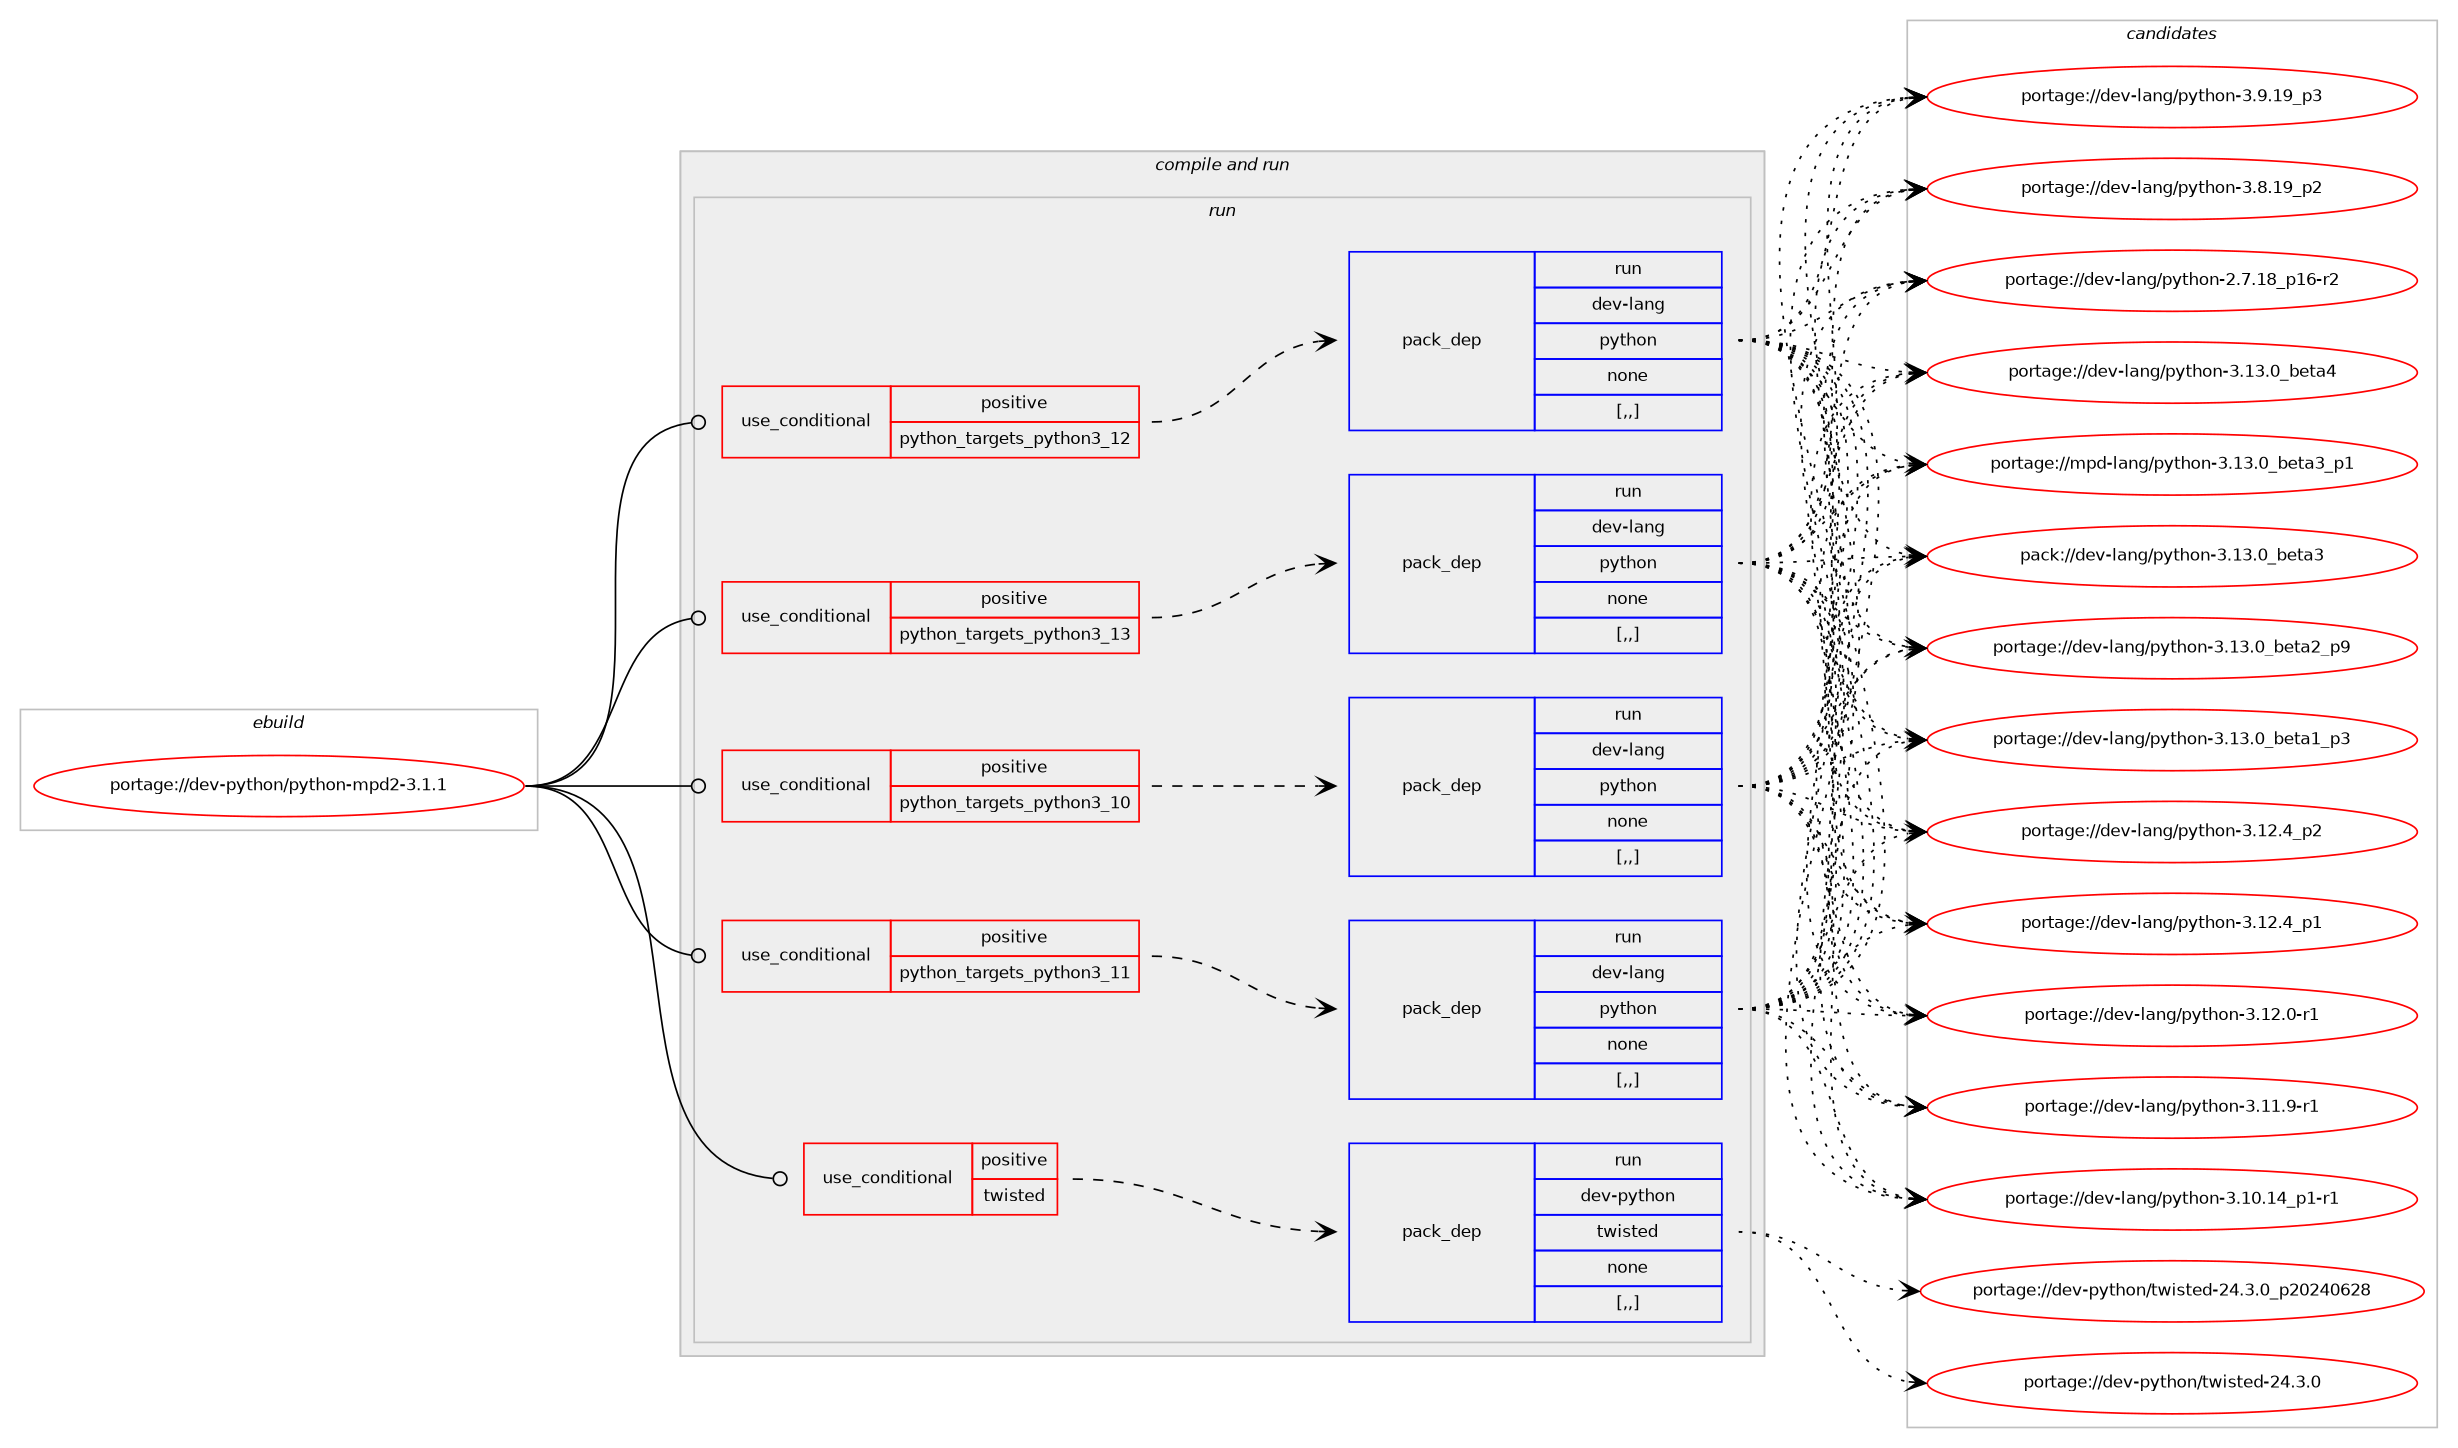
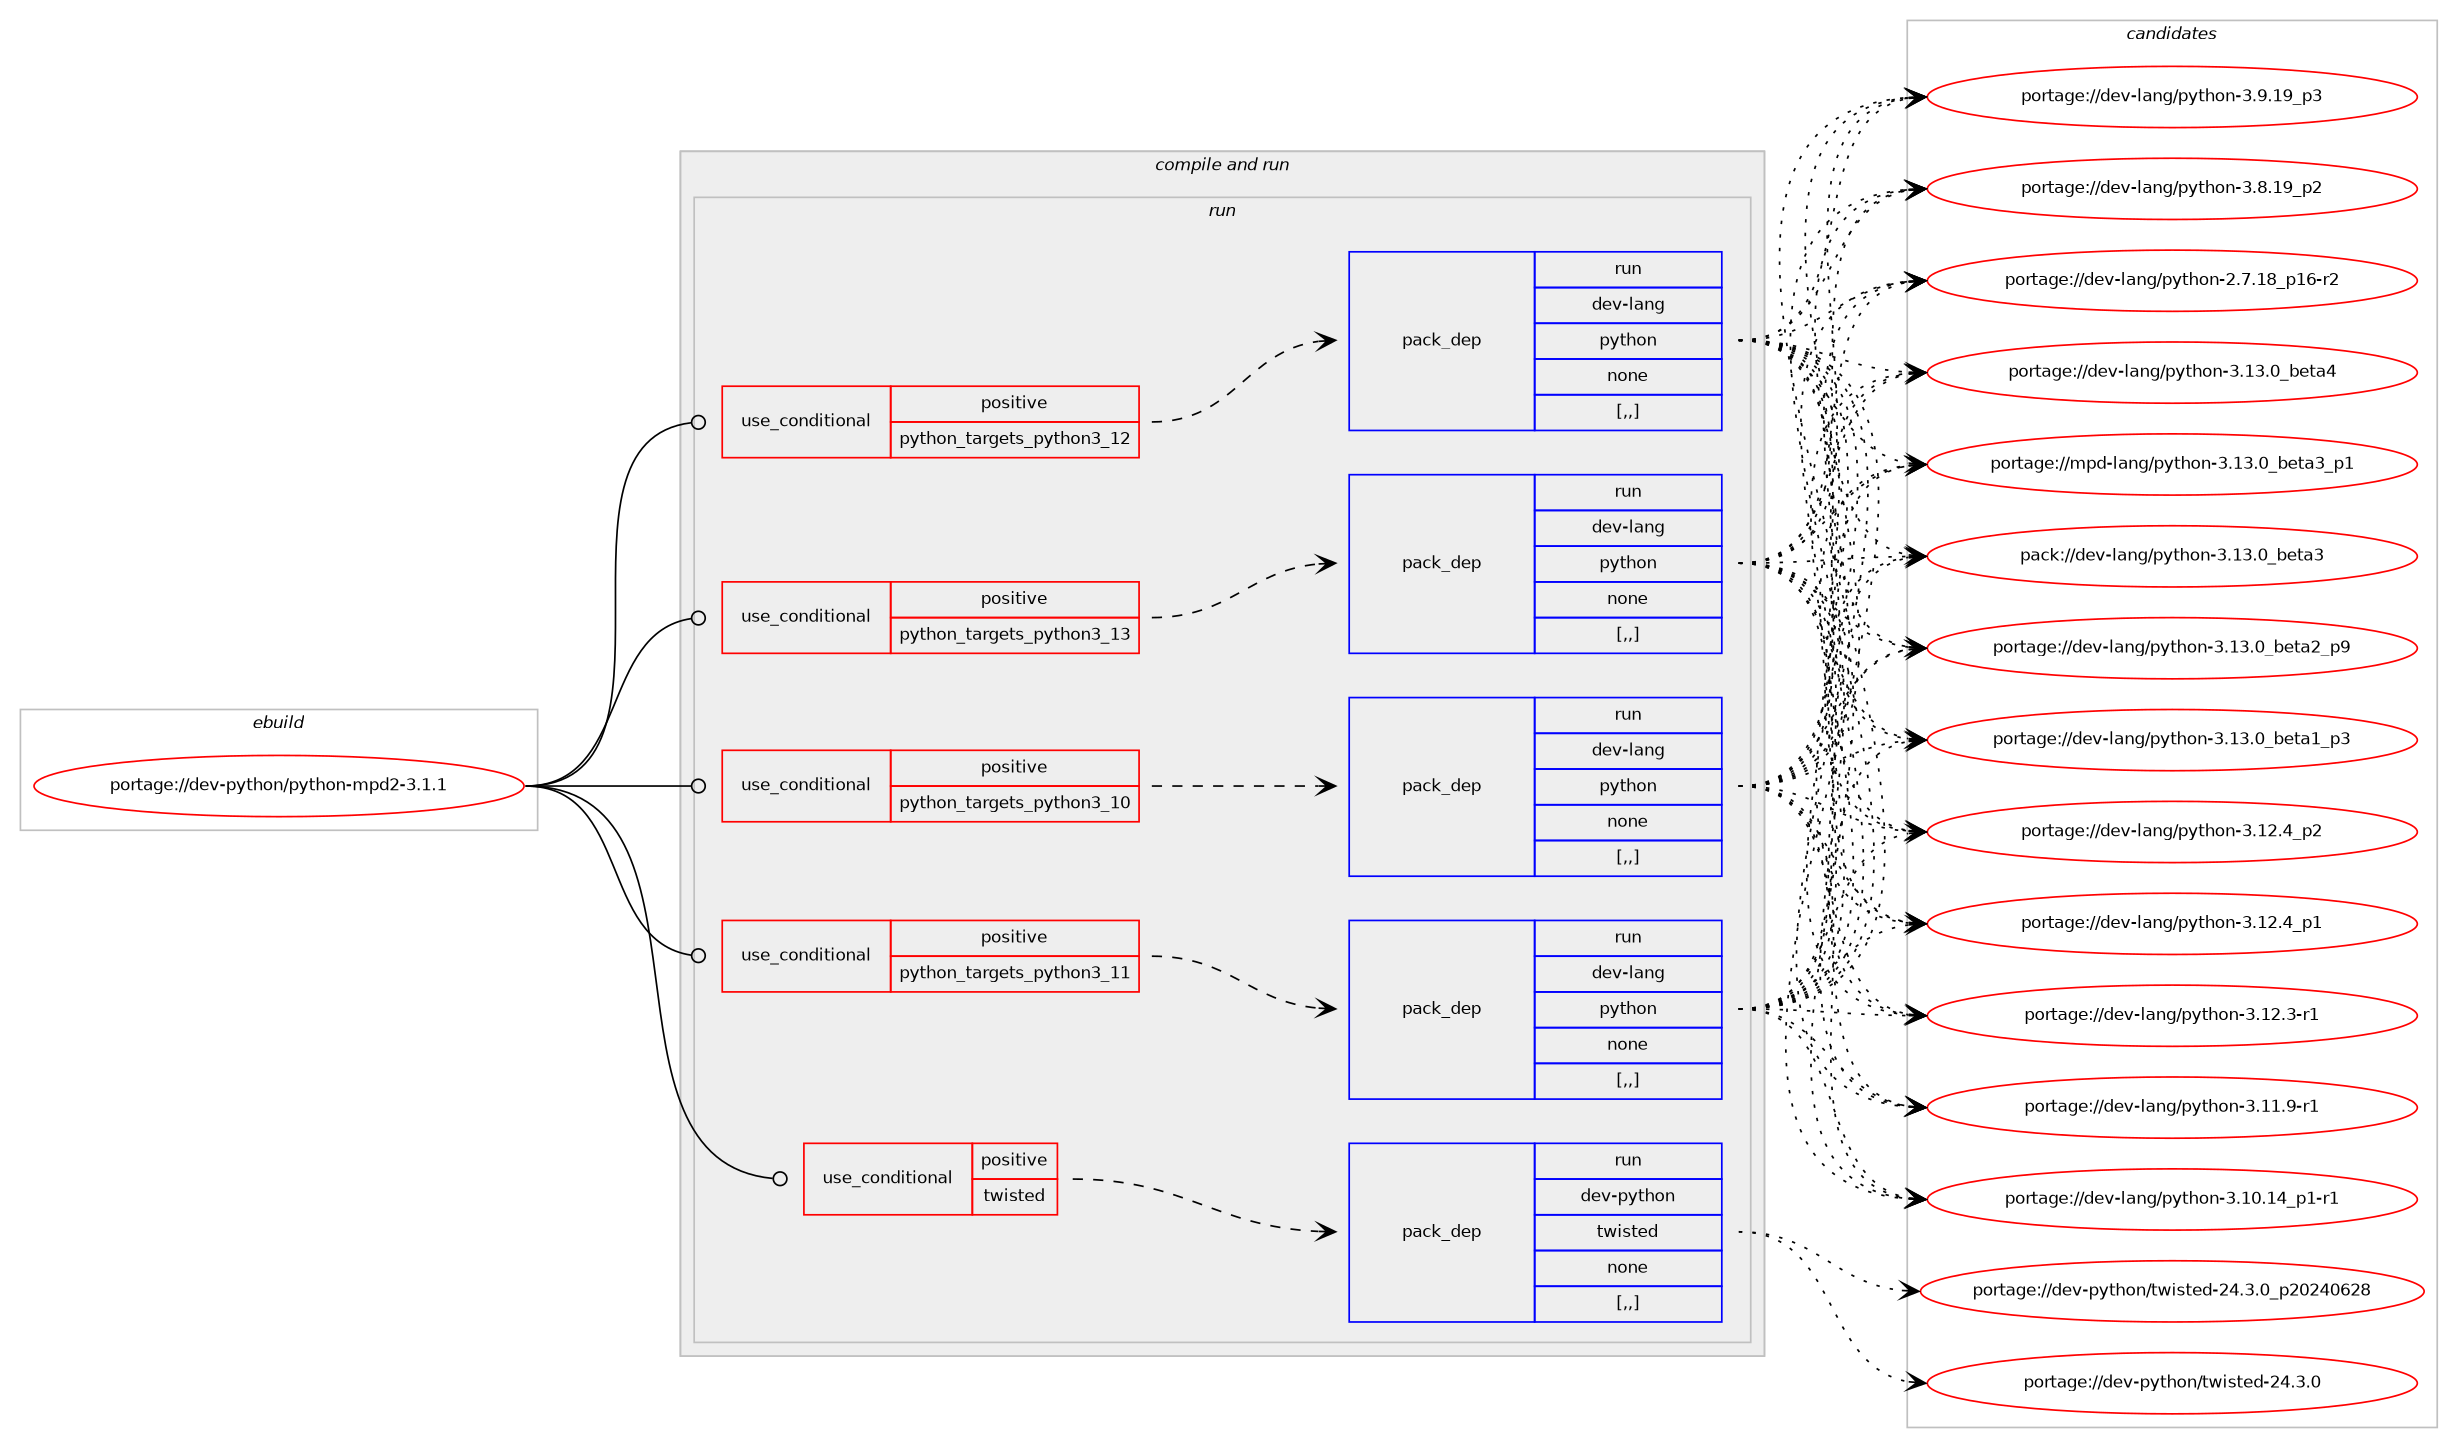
node "portage://dev-lang/python-3.12.0-r1": label "portage://dev-lang/python-3.12.0-r1" -> "portage://dev-lang/python-3.12.3-r1"
